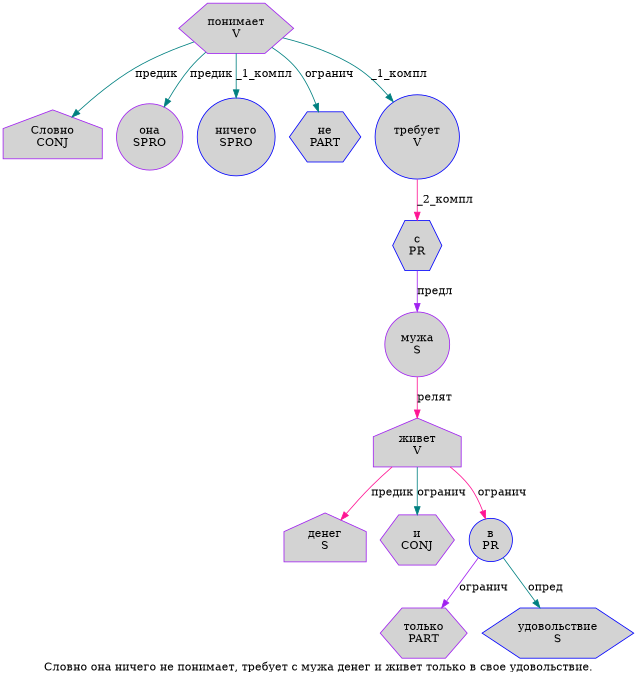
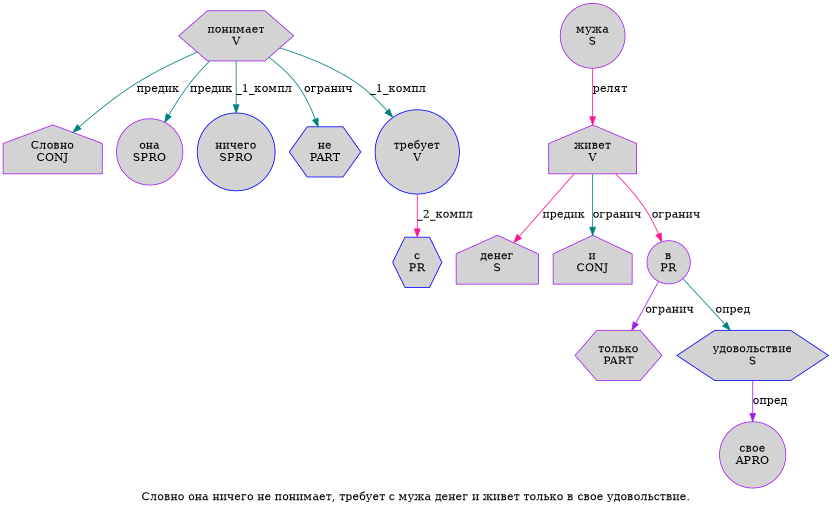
edge "с PR" -> "мужа S": removed, label "предл"
node "свое APRO": added
node "и CONJ": shape hexagon -> house
node "в PR": color blue -> purple
